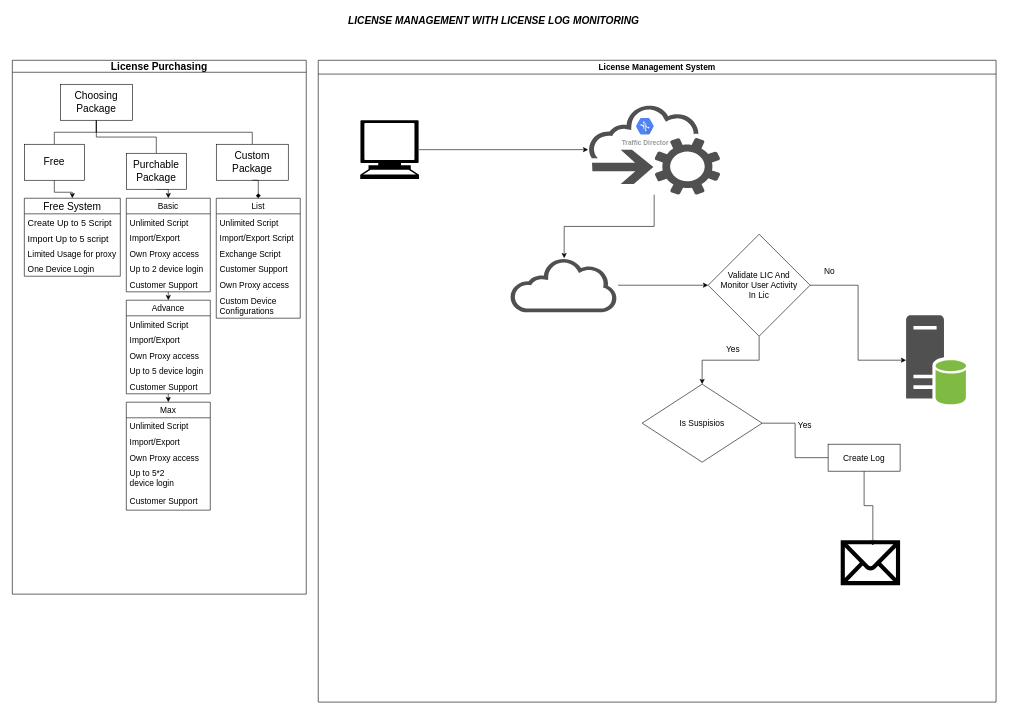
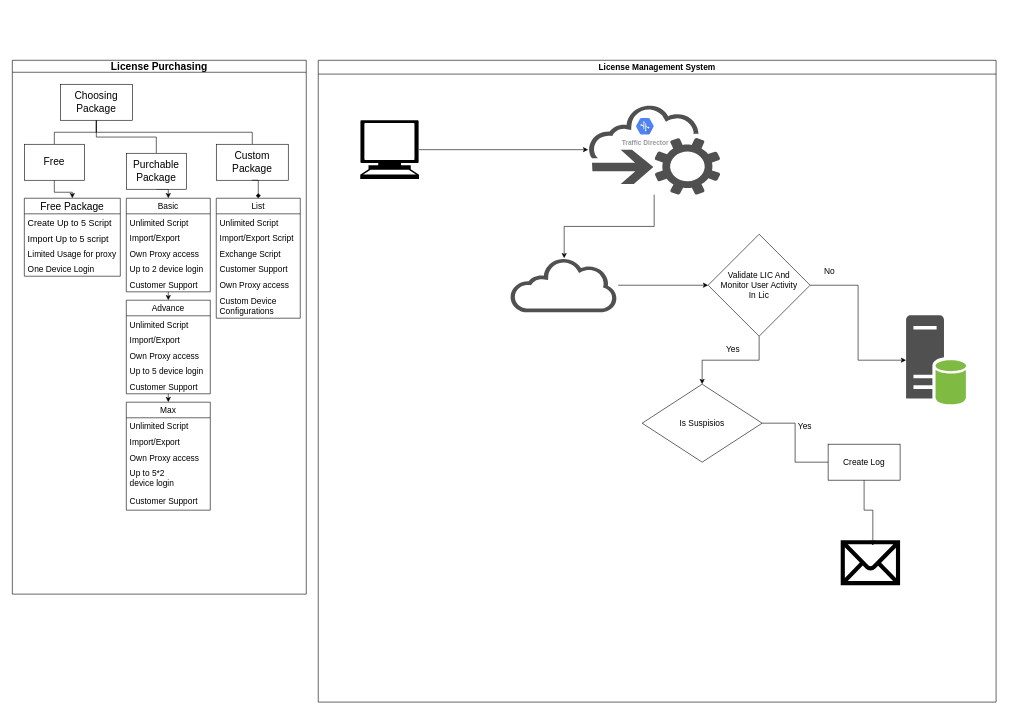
node "LICENSE MANAGEMENT WITH LICENSE LOG MONITORING": removed
node "Free System": label "Free System" -> "Free Package"
node "Create Log": size 72x27 -> 72x36
